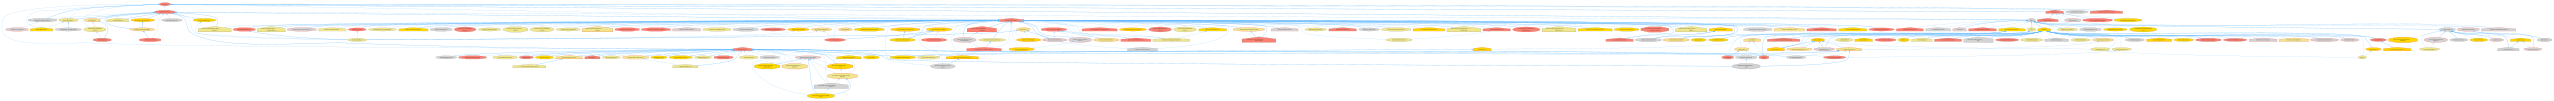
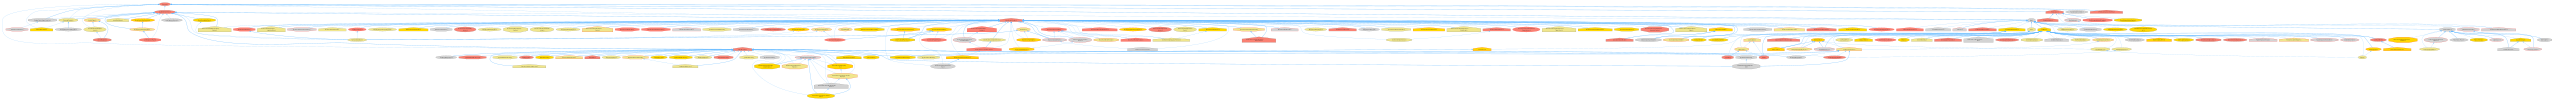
edge "RemoveOccludedTrianglesTool.h" -> "DynamicMeshBrushTool.h": now "RemoveOccludedTrianglesTool.h" -> "NoExportTypes.h"
